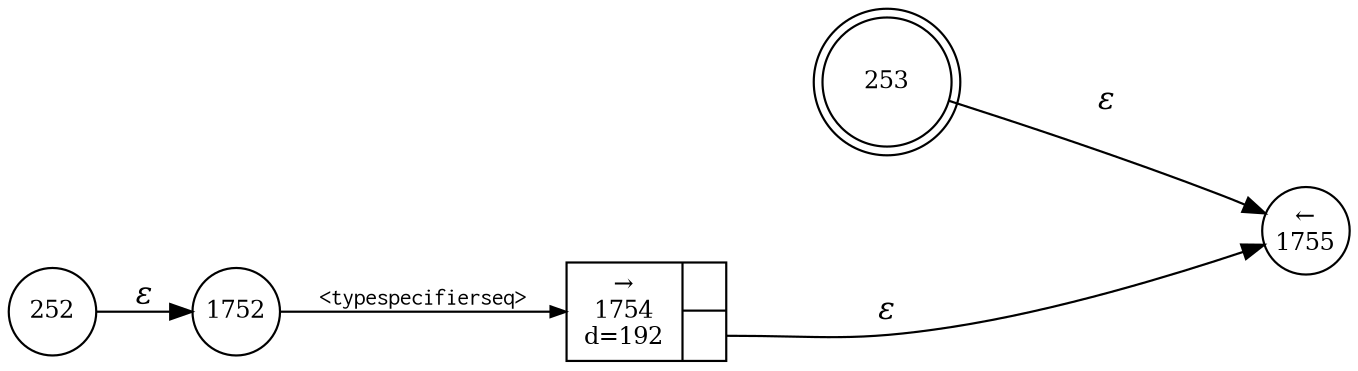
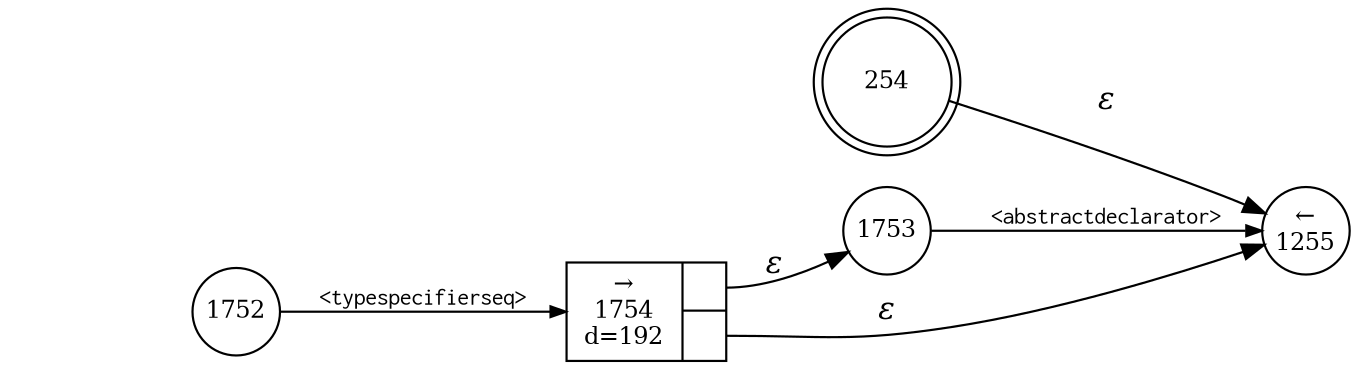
node "253": label "253" -> "254"
node "1753": added
node "← 1755": label "← 1755" -> "← 1255"
node "252": removed
